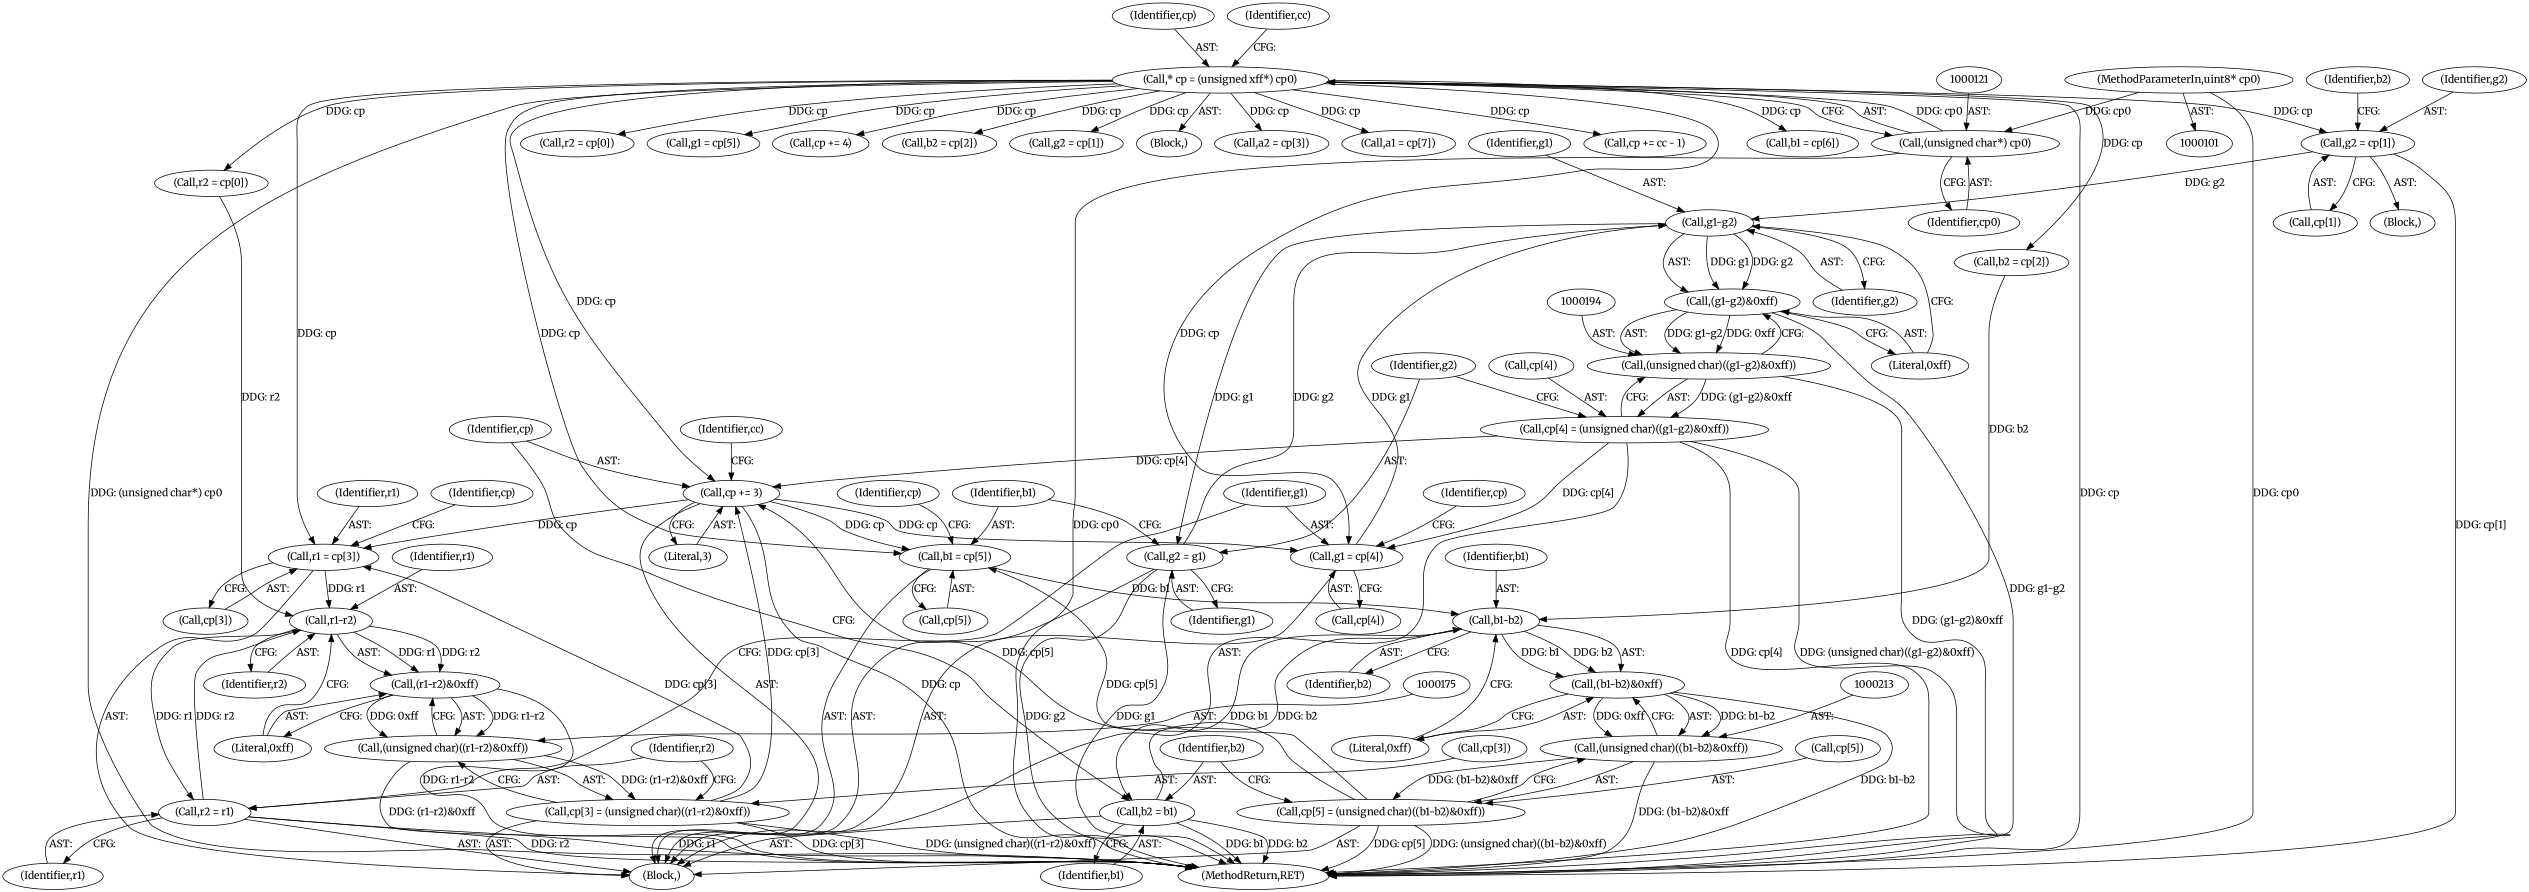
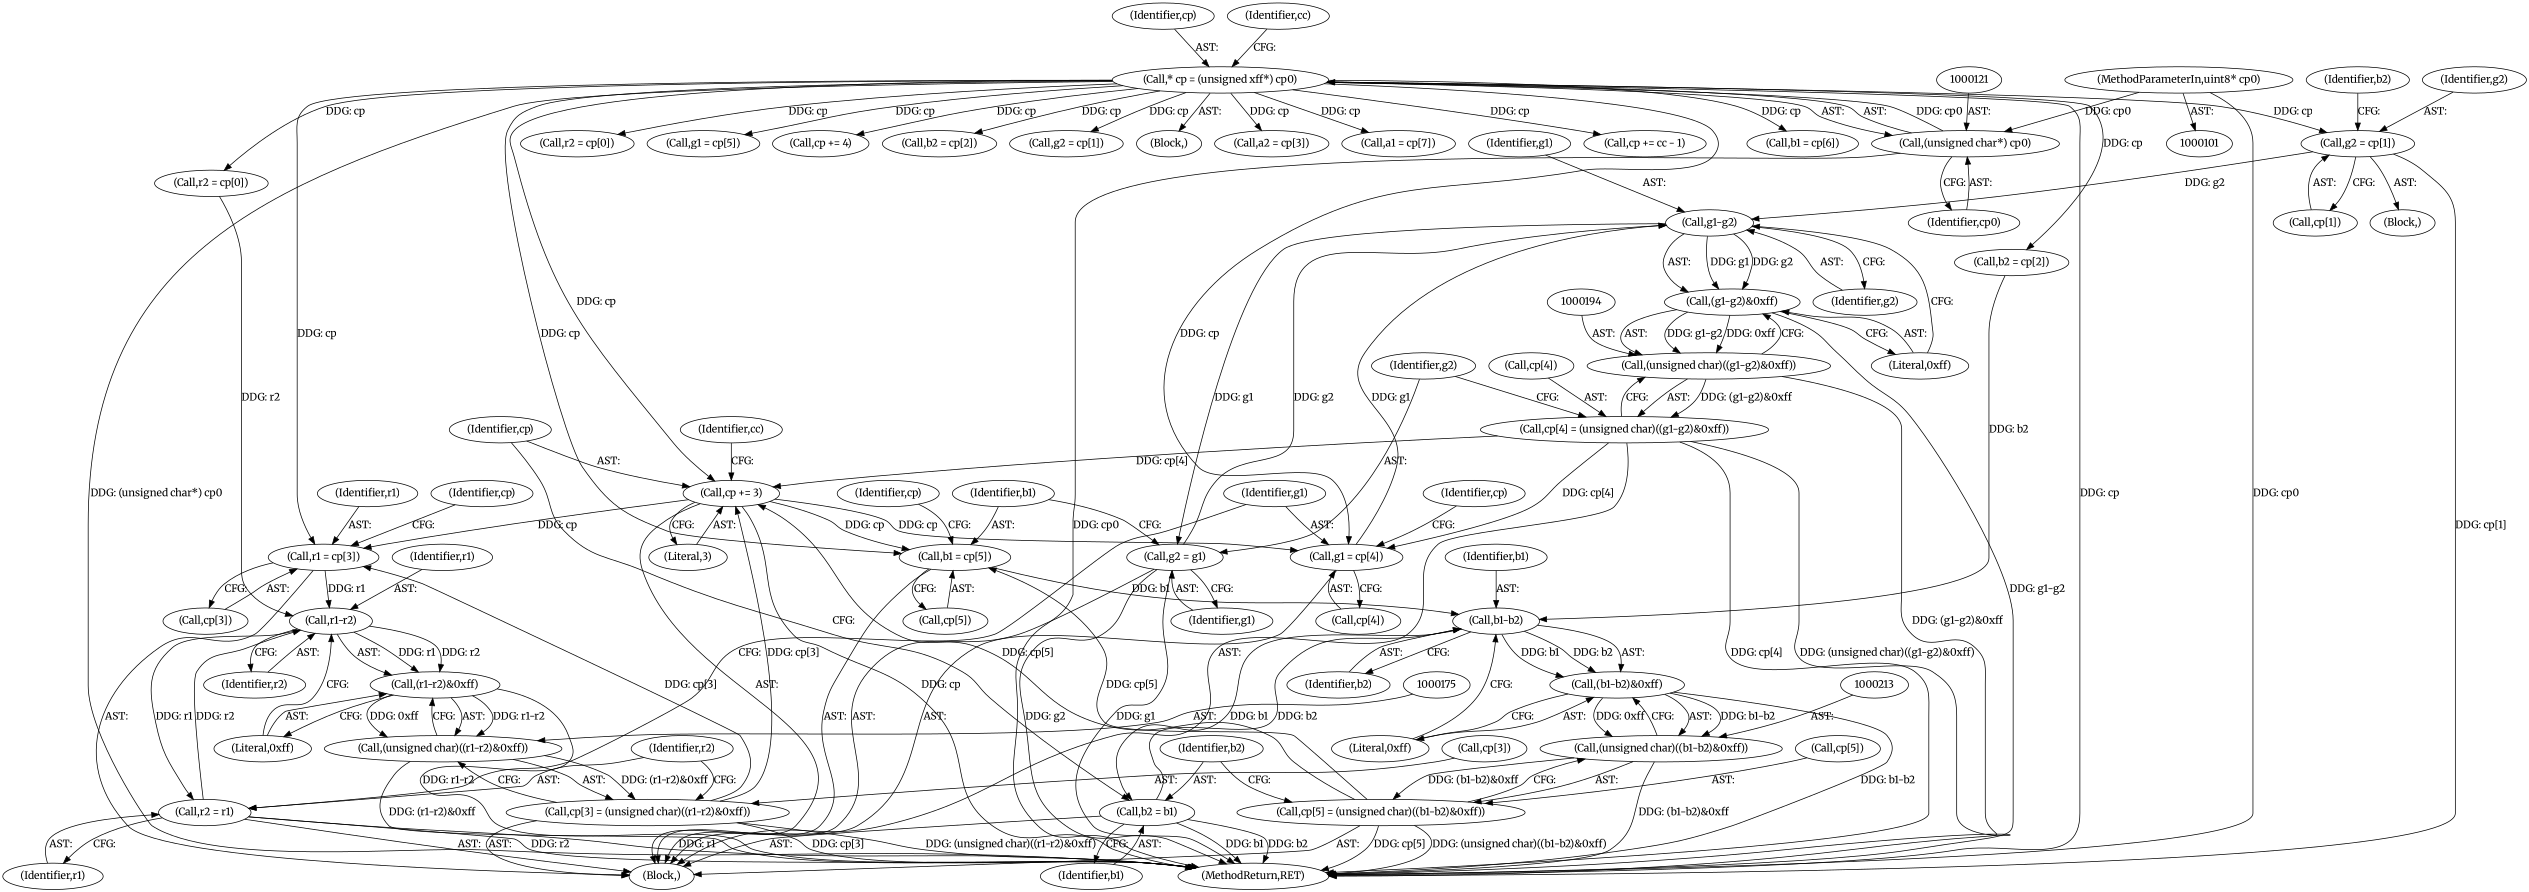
edge "(Call,* cp = (unsigned xff*) cp0)" -> "(Call,(unsigned char*) cp0)": label "CFG: " -> "AST: "
